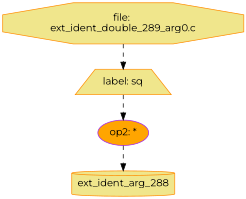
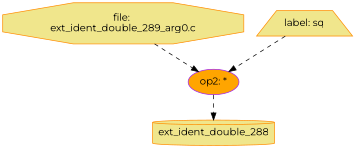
edge "file: ext_ident_double_289_arg0.c" -> "label: sq": now "file: ext_ident_double_289_arg0.c" -> "op2: *"
node "ext_ident_arg_288": label "ext_ident_arg_288" -> "ext_ident_double_288"
